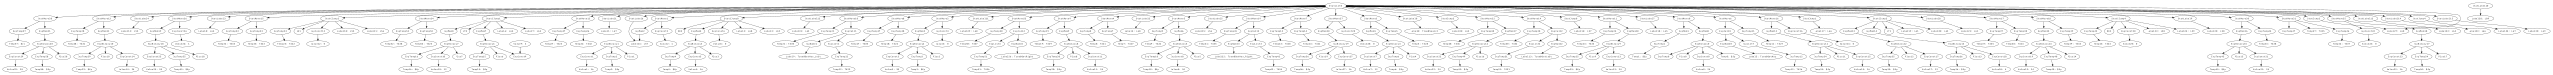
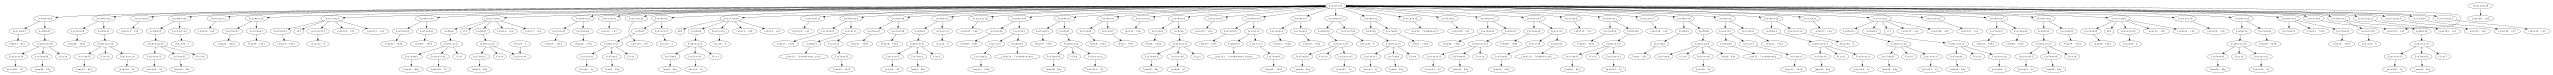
edge "ExpMem2" -> "Label16: L57": now "ExpMem2" -> "ExpBinary1"
